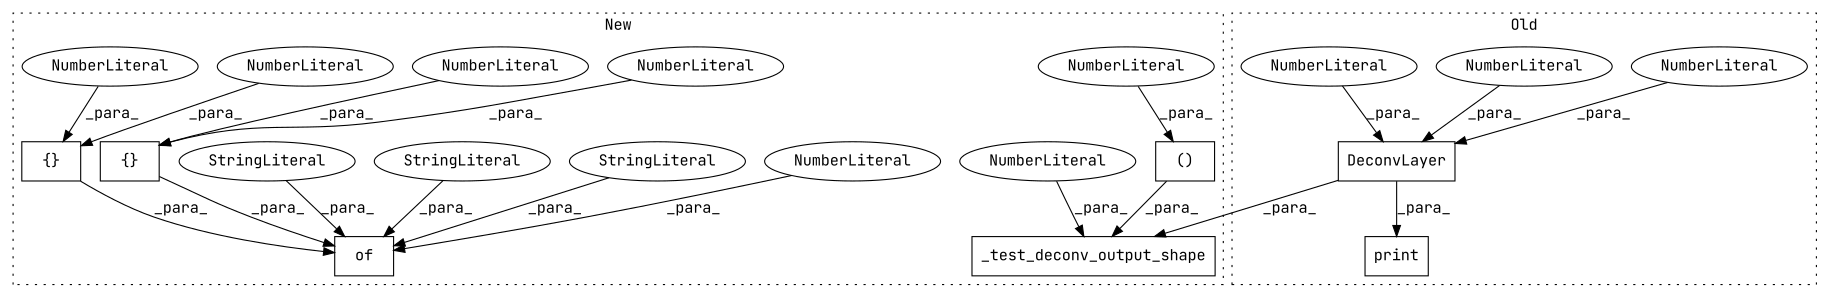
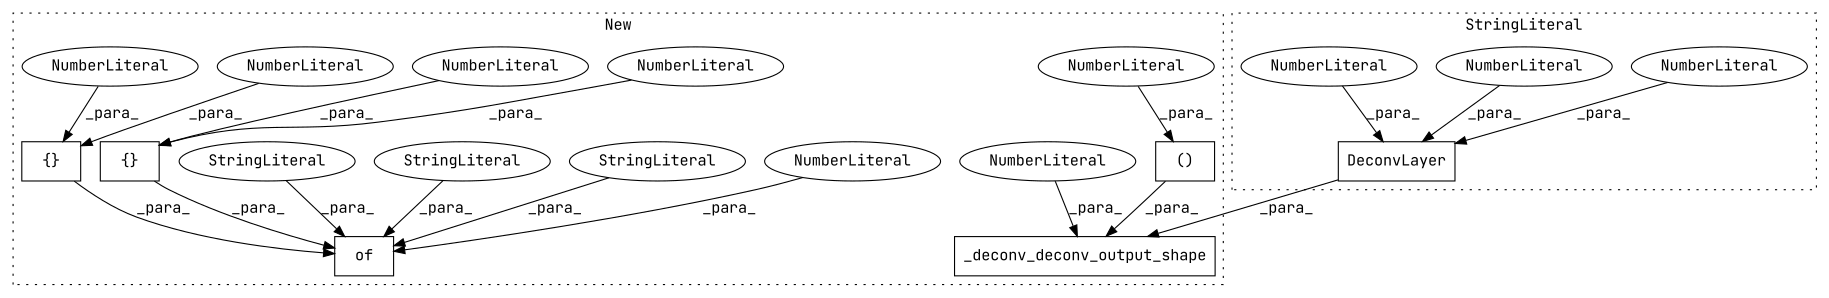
cluster "Old": label "Old" -> "StringLiteral"
node "_test_deconv_output_shape": label "_test_deconv_output_shape" -> "_deconv_deconv_output_shape"
node "print": removed
